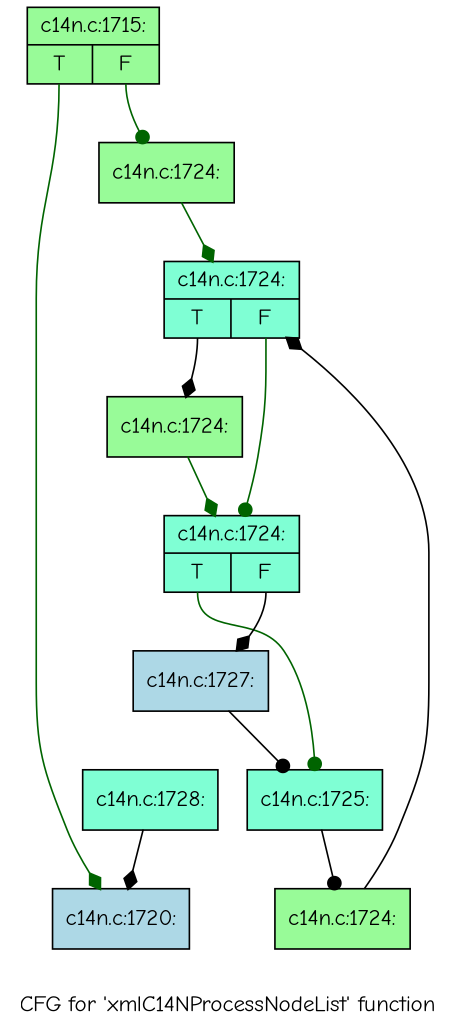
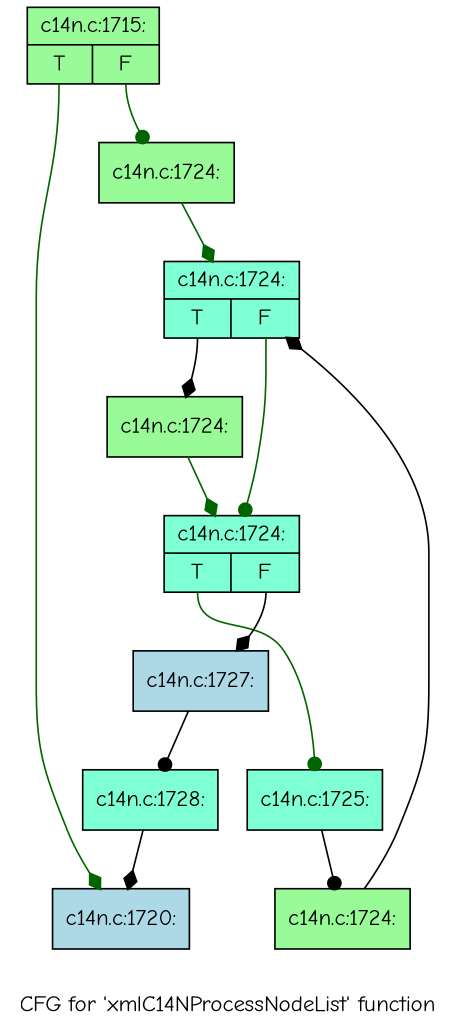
edge "c14n.c:1727:" -> "c14n.c:1725:": now "c14n.c:1727:" -> "c14n.c:1728:"
